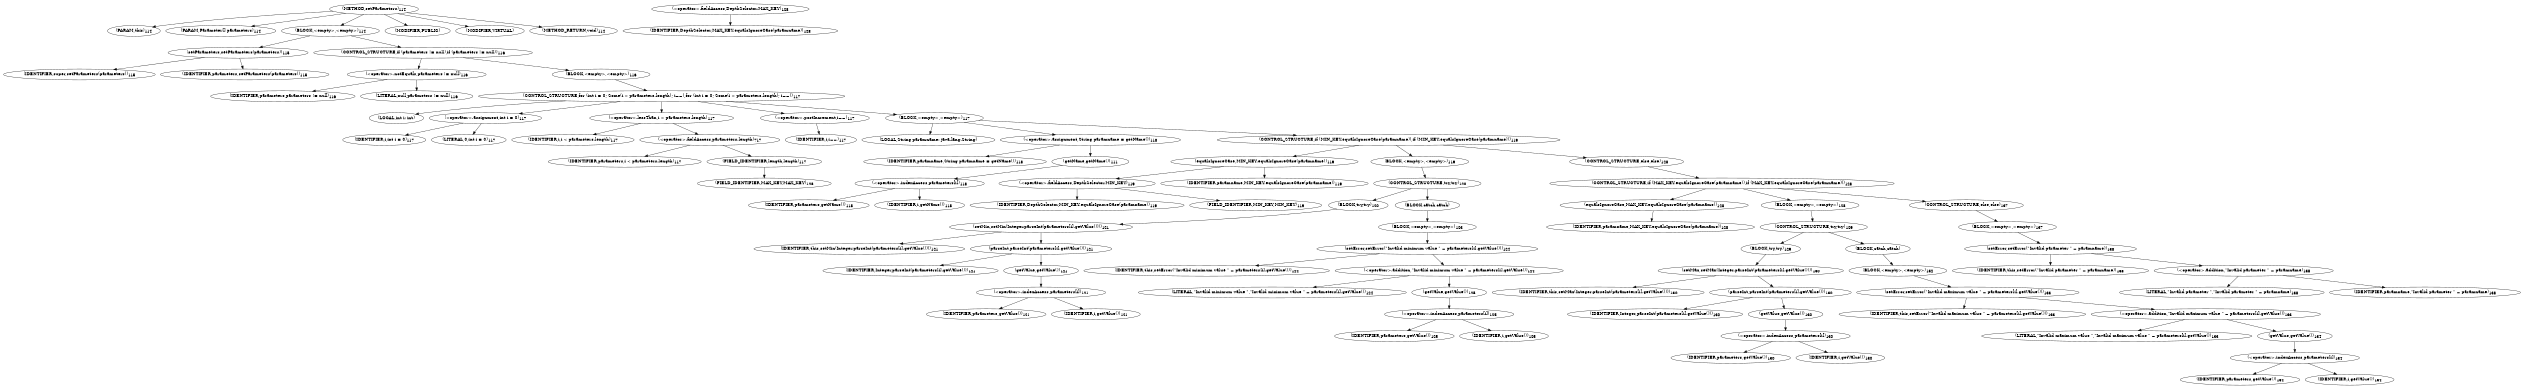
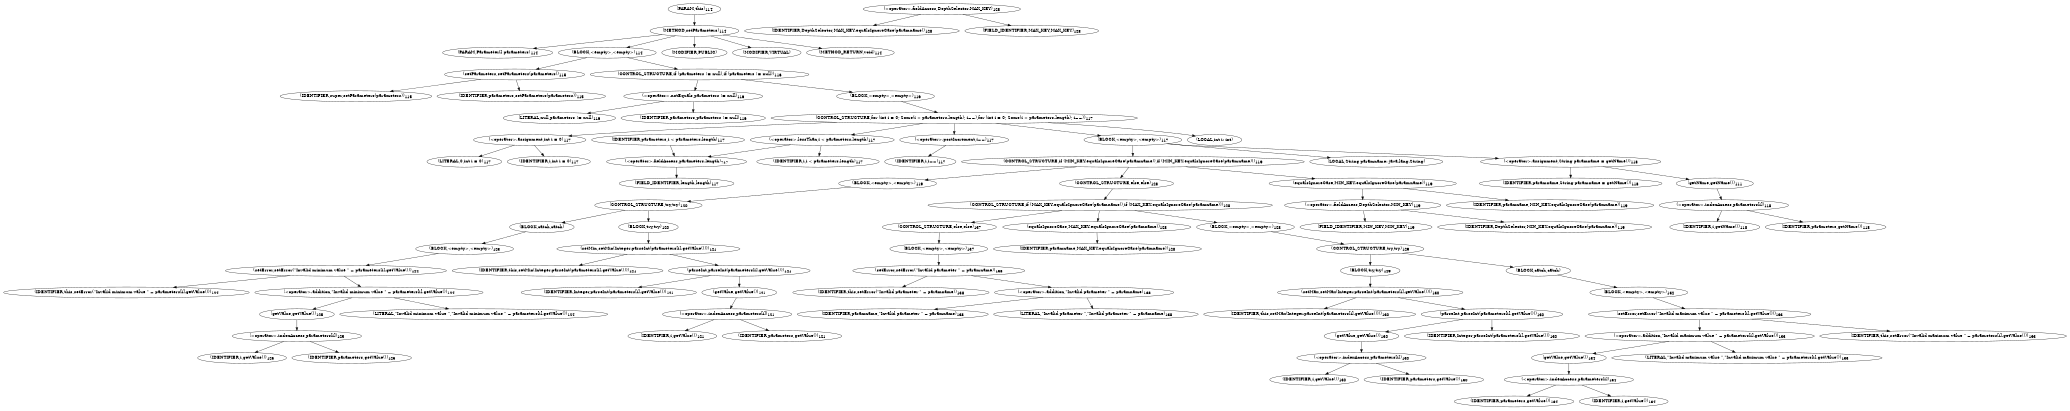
edge "(METHOD,setParameters)" -> "(PARAM,this)": reversed
edge "(<operator>.fieldAccess,parameters.length)" -> "(IDENTIFIER,parameters,i < parameters.length)": reversed
edge "(FIELD_IDENTIFIER,length,length)" -> "(FIELD_IDENTIFIER,MAX_KEY,MAX_KEY)": now "(<operator>.fieldAccess,DepthSelector.MAX_KEY)" -> "(FIELD_IDENTIFIER,MAX_KEY,MAX_KEY)"
